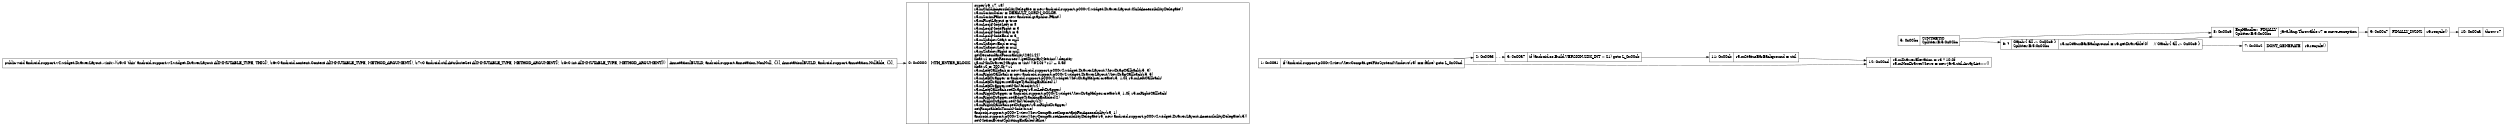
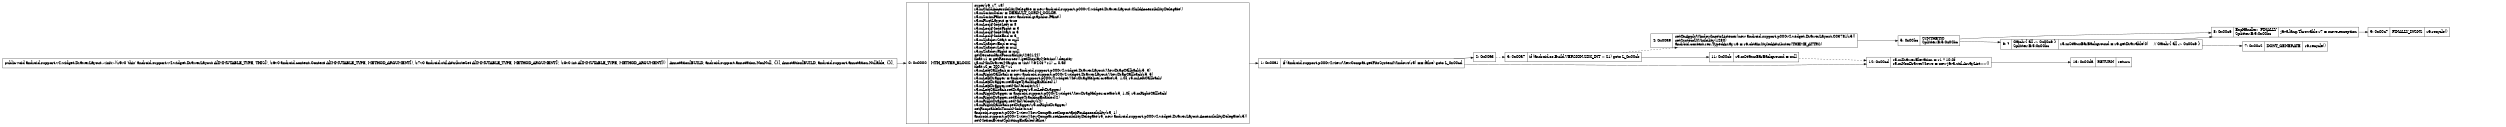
node "10: 0x00ca": removed
node "4: 0x00a9": added
node "11: 0x00cb": text "r5.mStatusBarBackground = util" -> "r5.mStatusBarBackground = null"
edge "11: 0x00cb" -> "12: 0x00cd": style solid -> dashed
node "12: 0x00cd": text "r5.mDrawerElevation = r3 * 10.0f" -> "r5.mDrawerElevation = r1 * 10.0f"
node "13: 0x00da": added
edge "0: 0x0000" -> "1: 0x00a1": added
